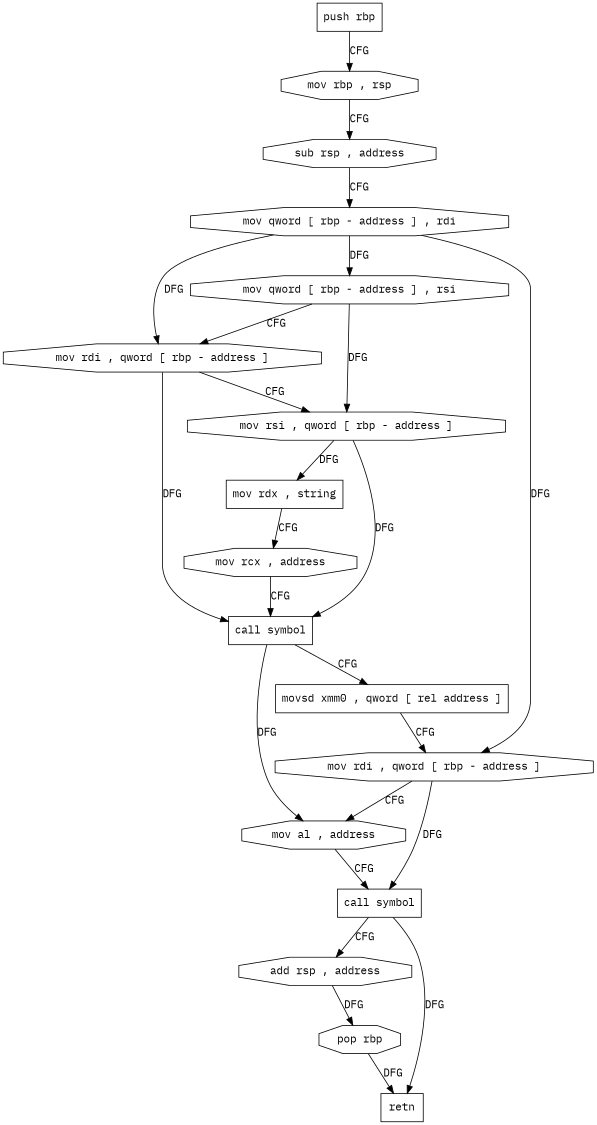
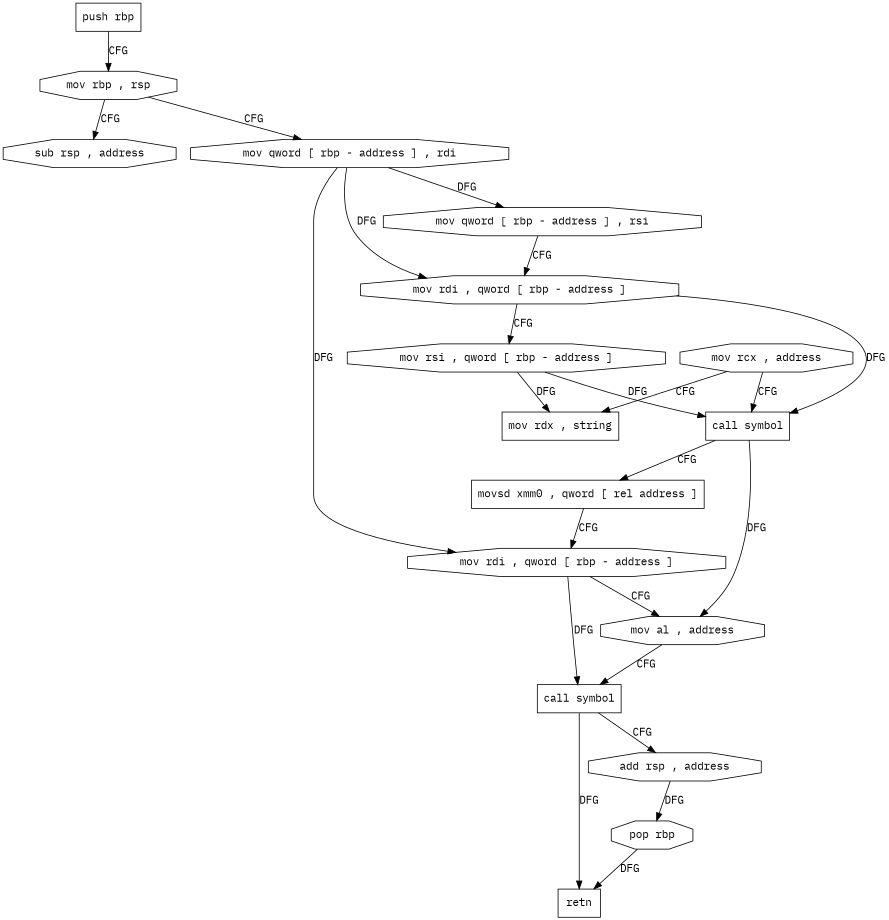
edge "sub rsp , address" -> "mov qword [ rbp - address ] , rdi": now "mov rbp , rsp" -> "mov qword [ rbp - address ] , rdi"
edge "mov qword [ rbp - address ] , rsi" -> "mov rsi , qword [ rbp - address ]": removed, label "DFG"
edge "mov rdx , string" -> "mov rcx , address": reversed
